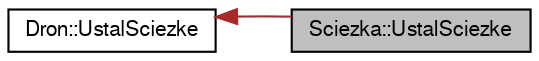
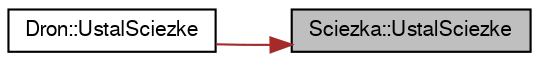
edge "Sciezka::UstalSciezke" -> "Dron::UstalSciezke": reversed
